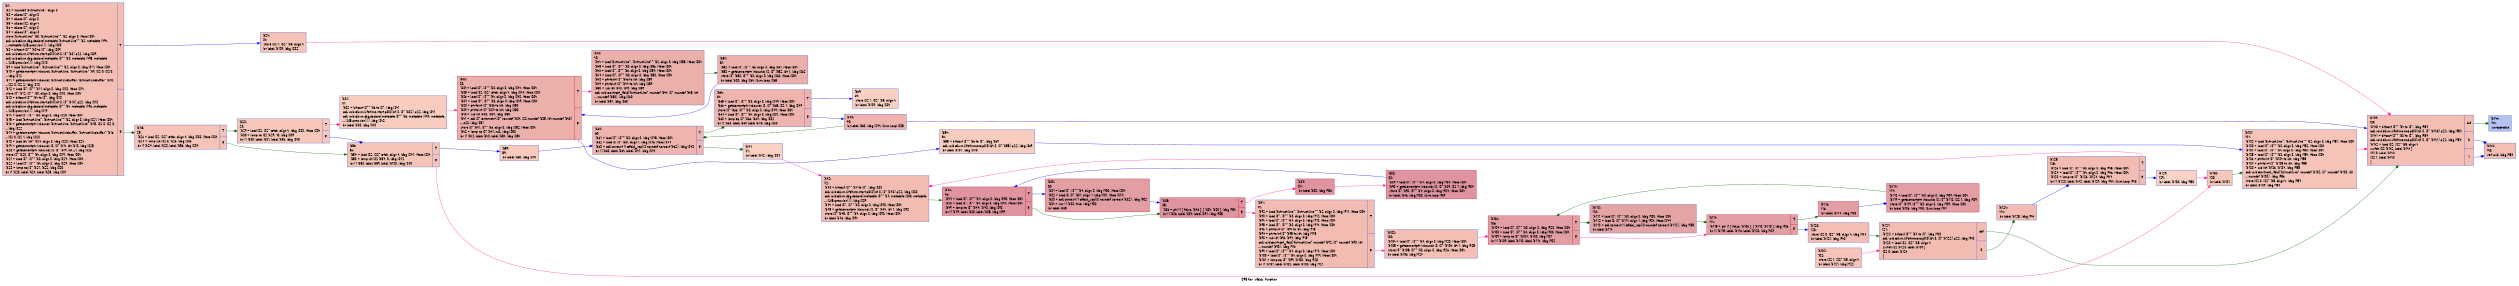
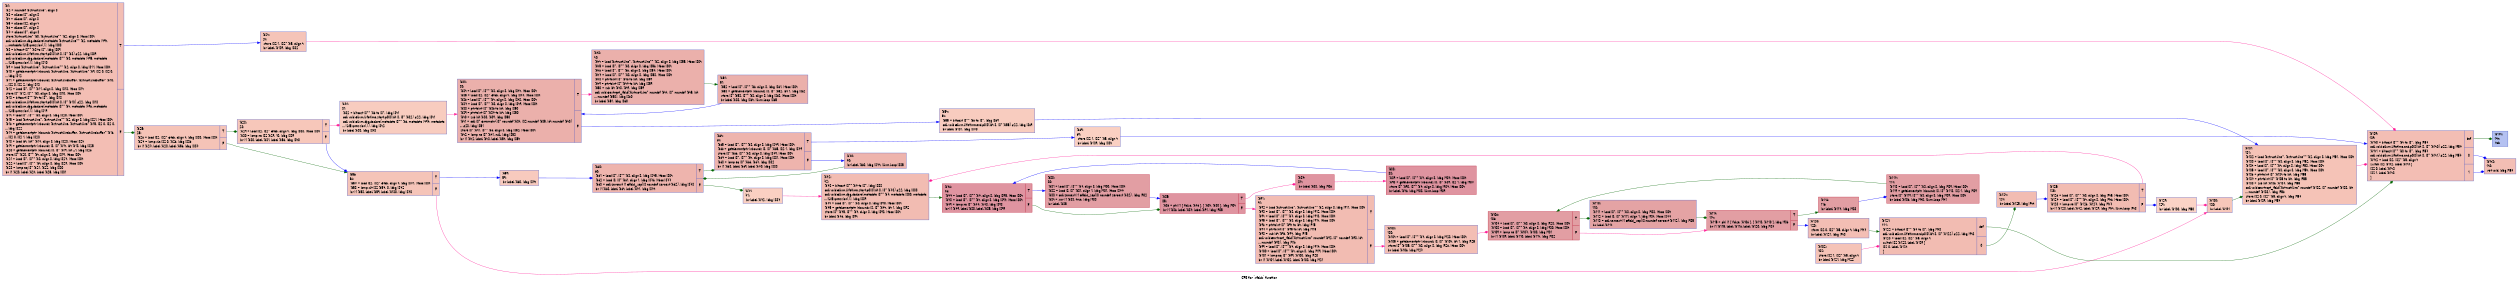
node "%33:": color #b70d28ff -> #3d50c3ff
edge "%70:" -> "%139:": now "%69:" -> "%139:"
node "%144:": text "unreachable" -> "tab"
